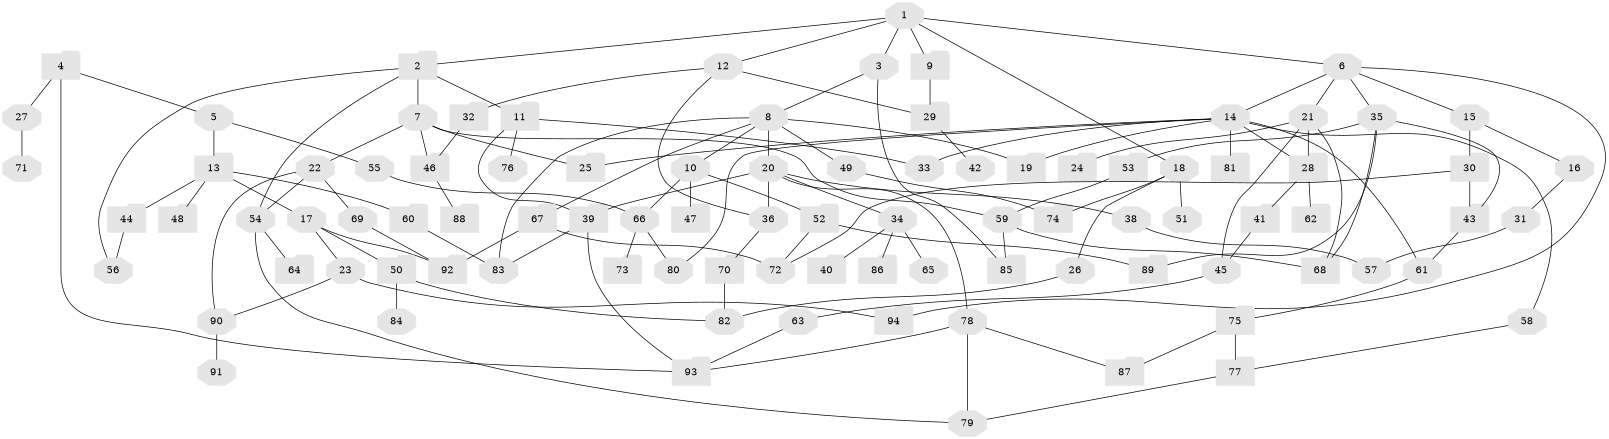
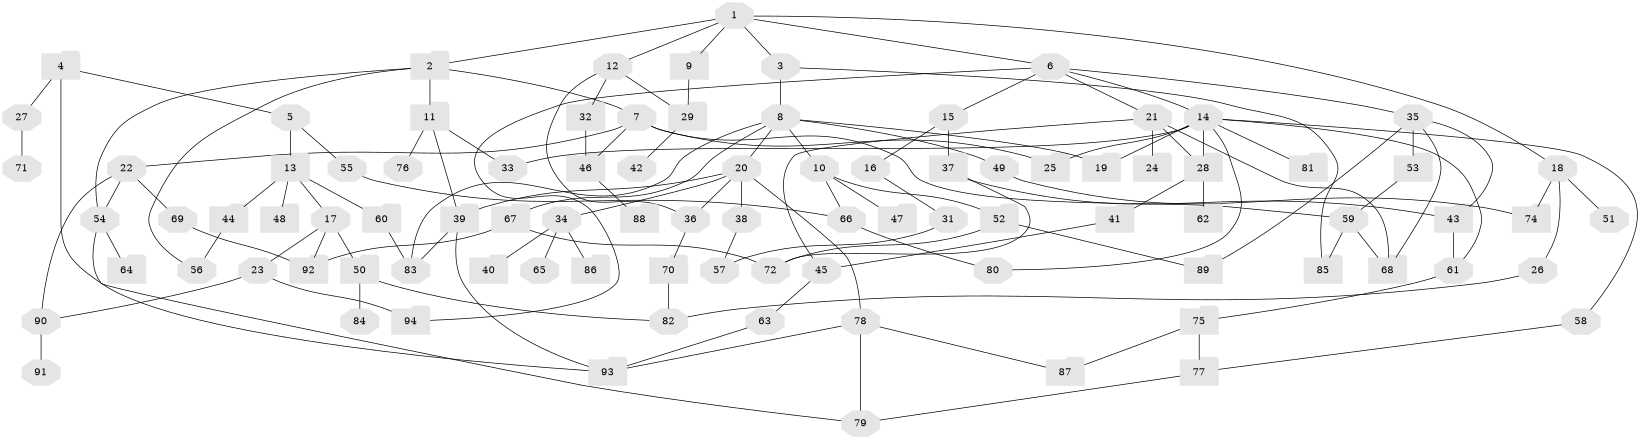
node "30": label "30" -> "37"
node "73": removed
